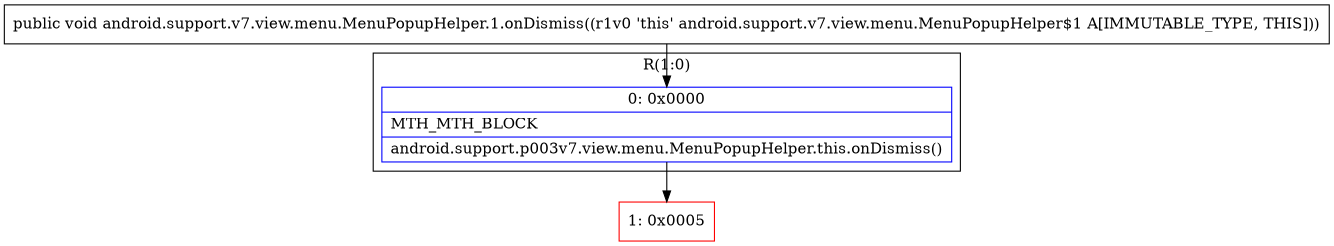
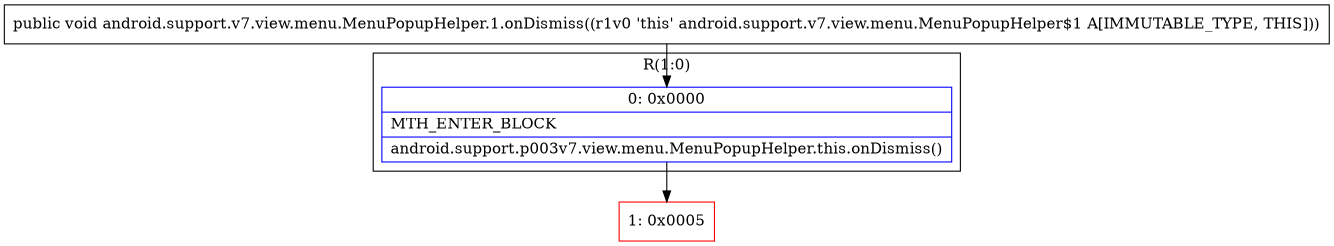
node "0: 0x0000": text "MTH_MTH_BLOCK" -> "MTH_ENTER_BLOCK"
